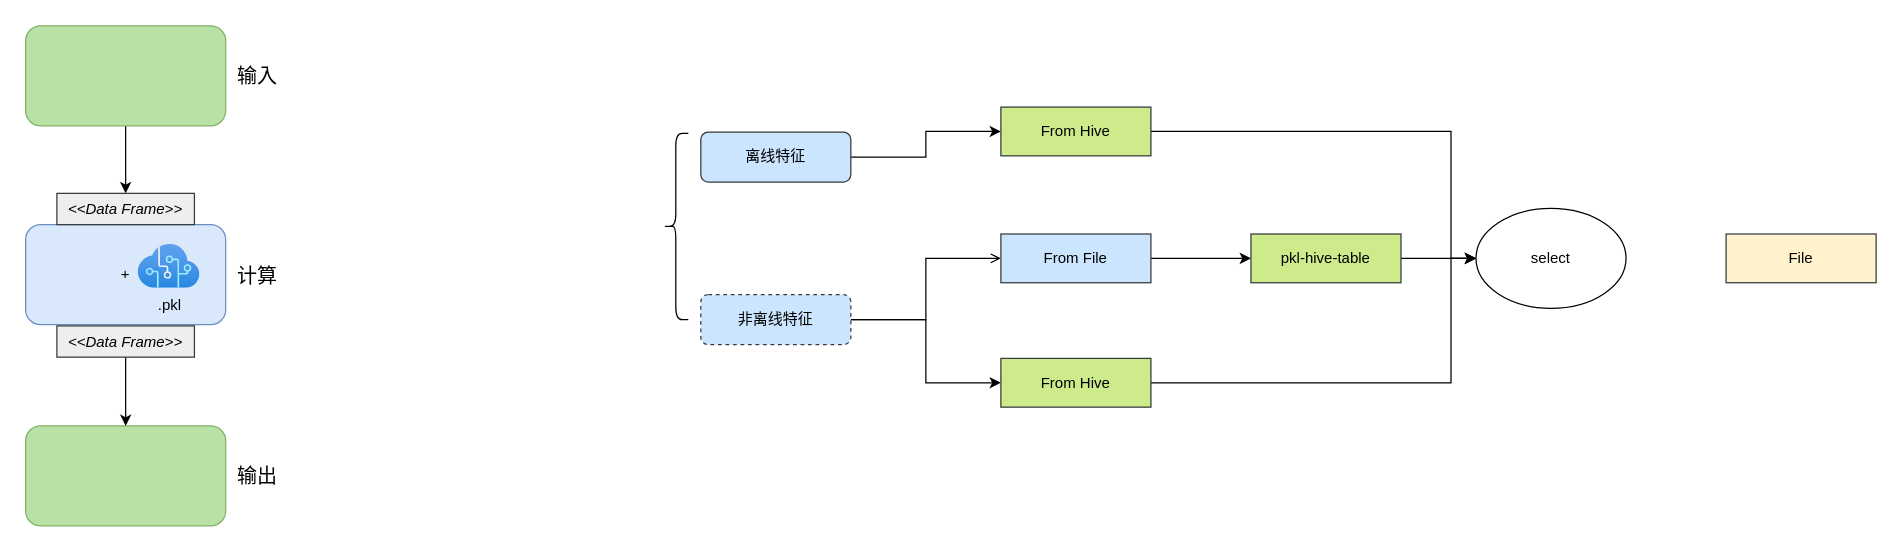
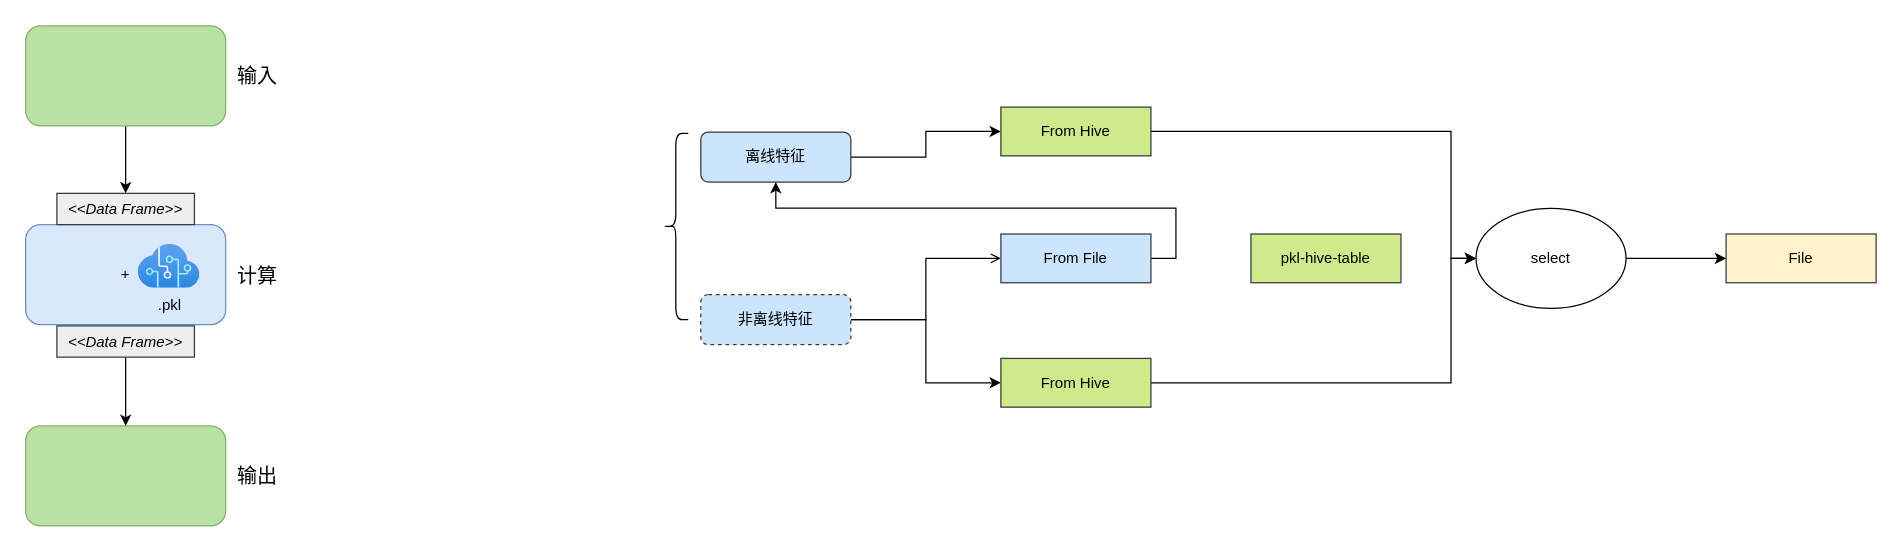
edge "From File" -> "pkl-hive-table": now "From File" -> "离线特征"
edge "pkl-hive-table" -> "select": removed
edge "select" -> "File": added
